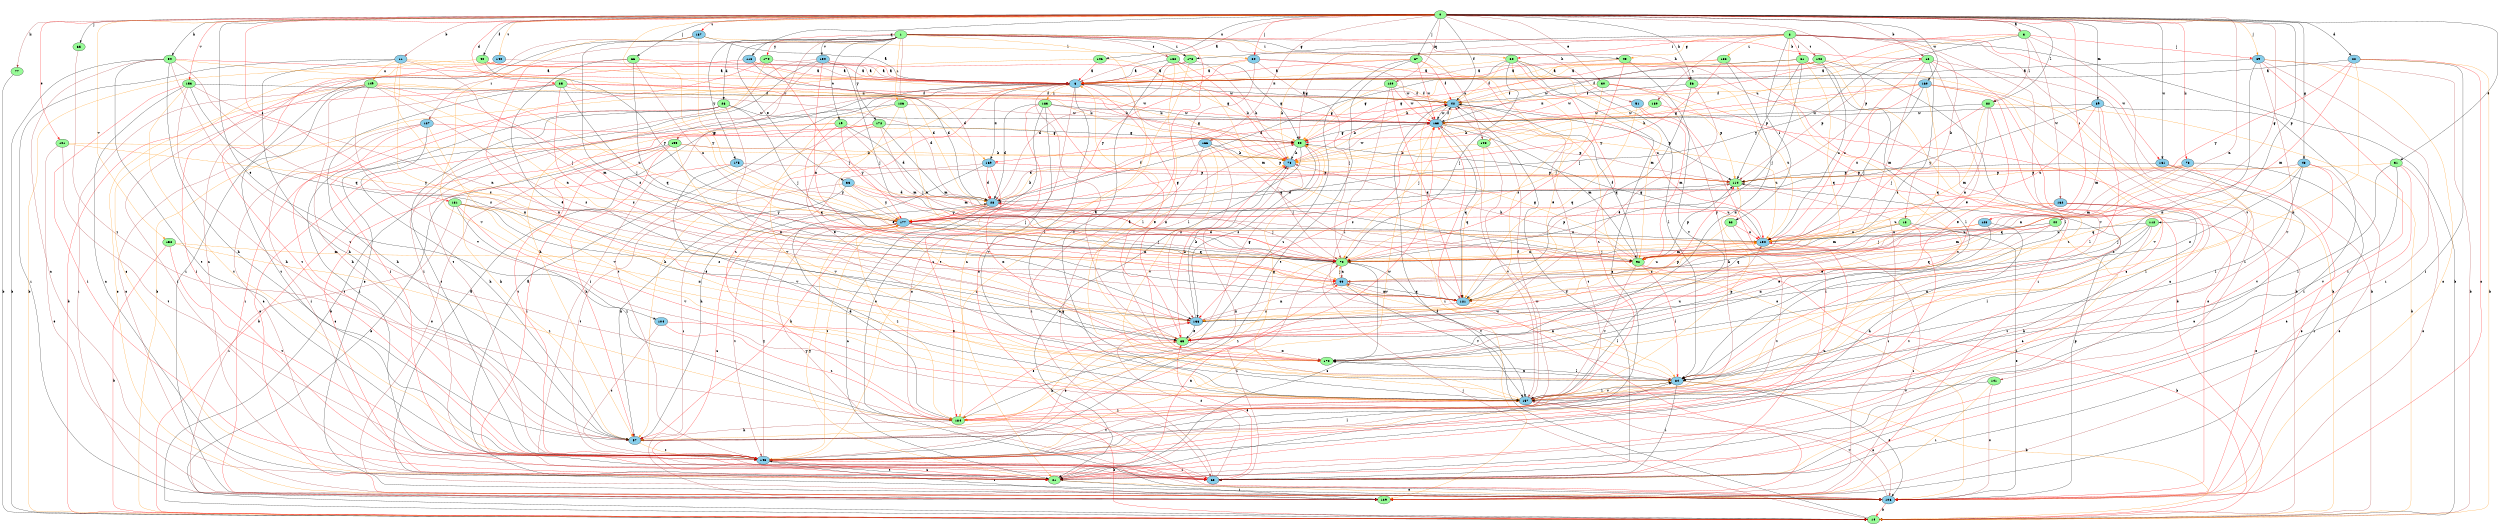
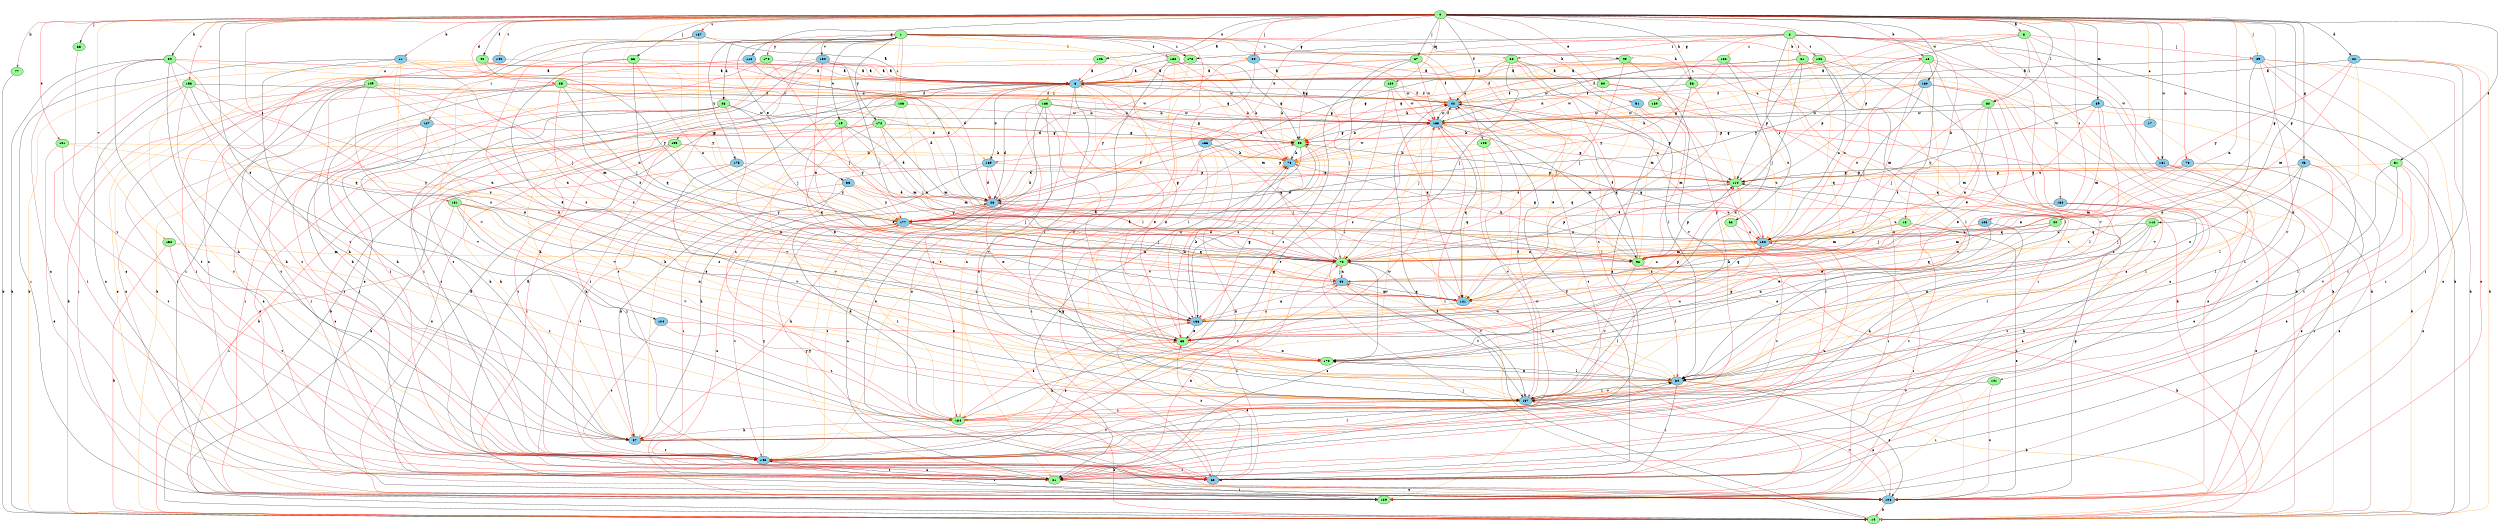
node "17": added
